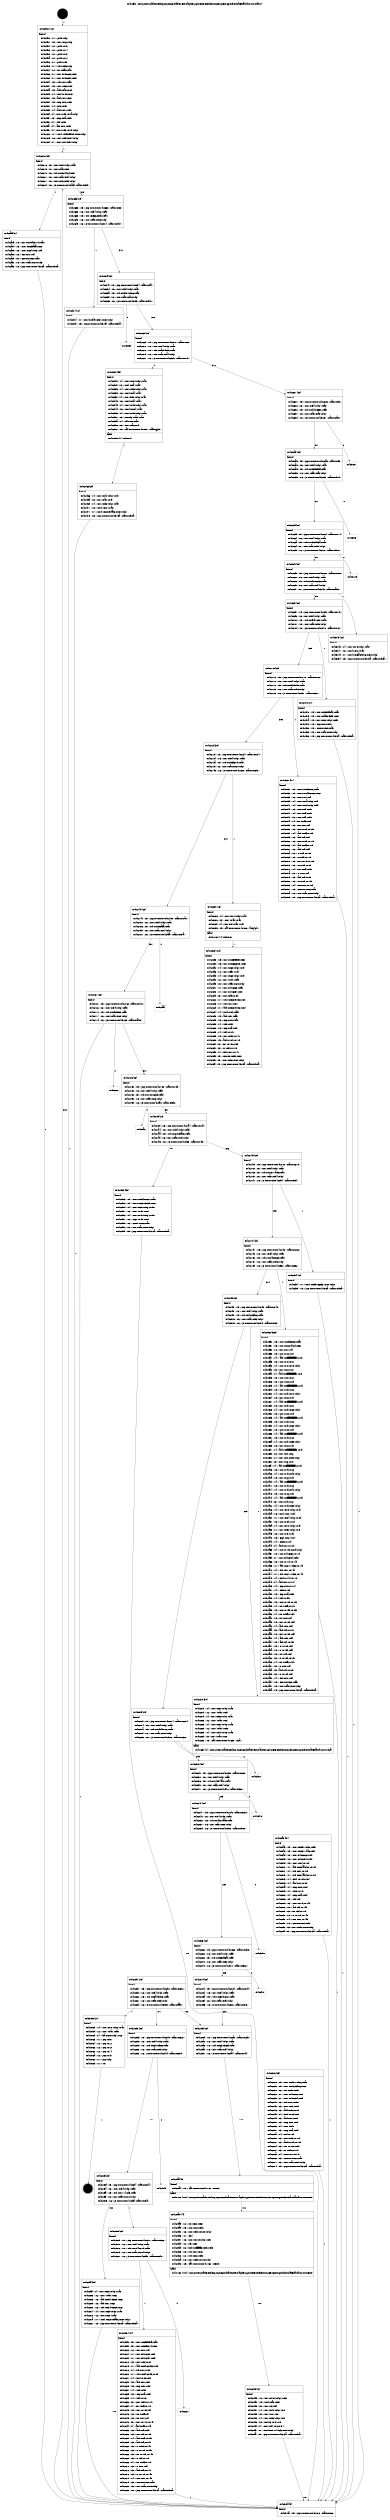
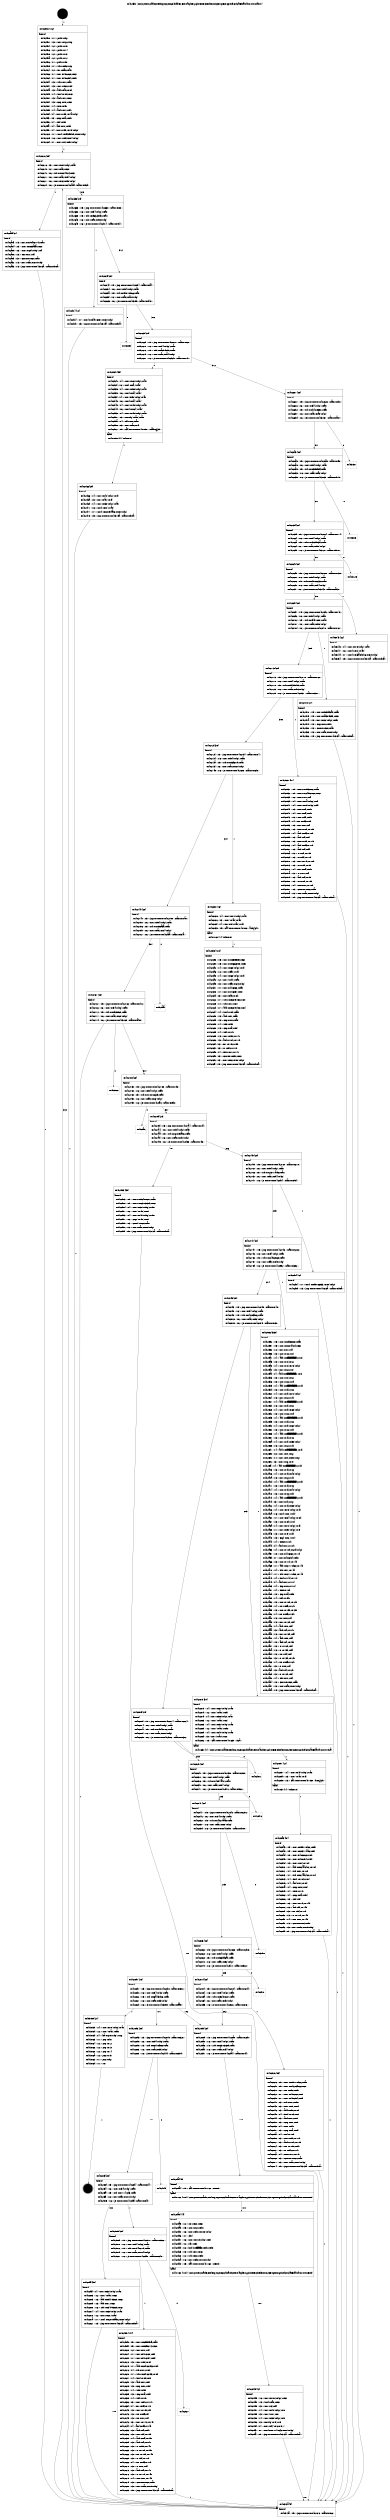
node "0x402e97 [12]": added
edge "0x40287f [28]" -> "0x402e26 [83]": added, label "1"
